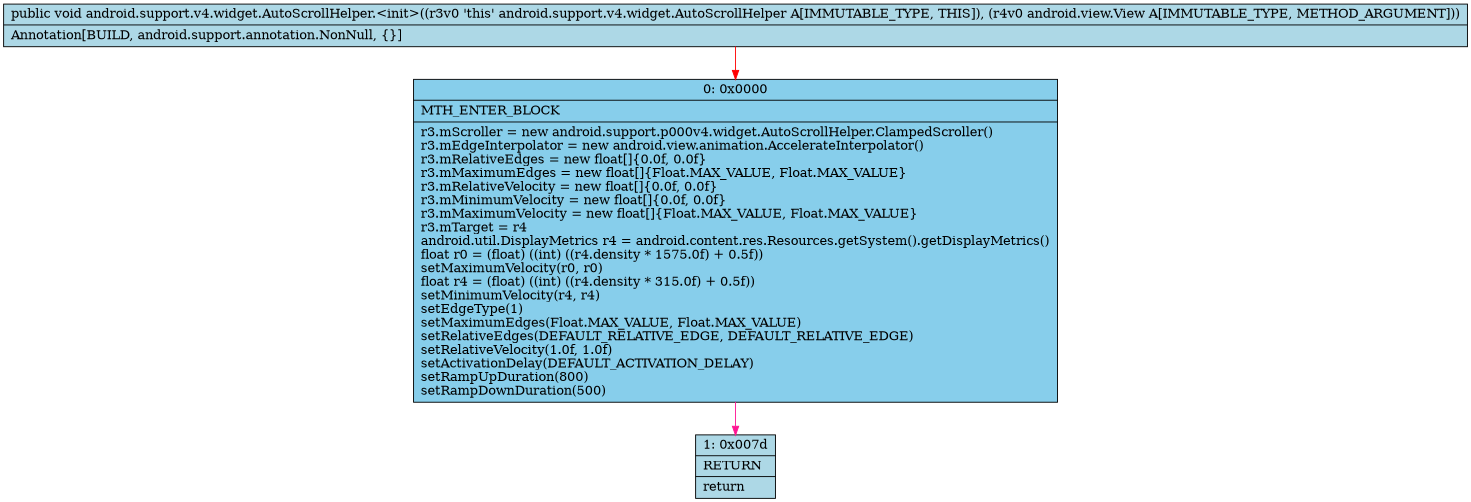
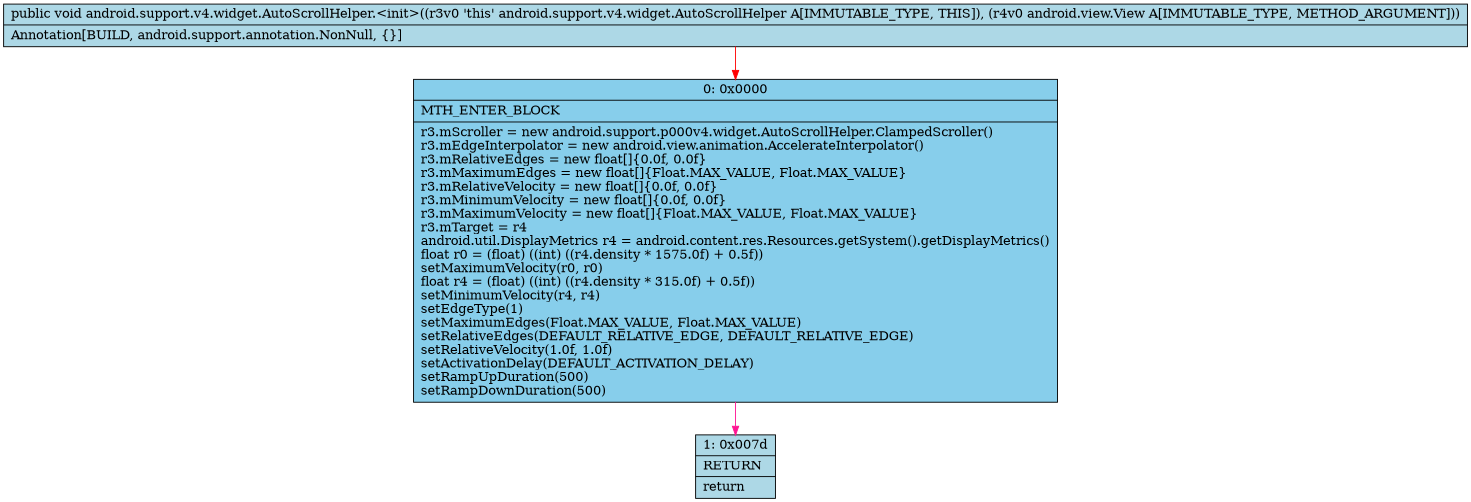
node "0: 0x0000": text "setRampUpDuration(800)" -> "setRampUpDuration(500)"
